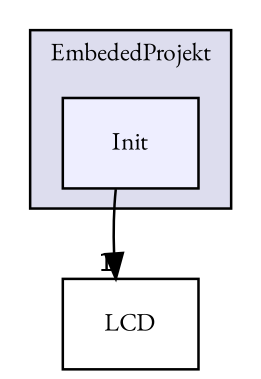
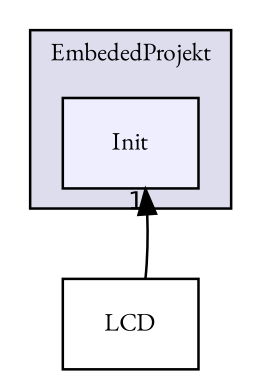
edge "Init" -> "LCD": reversed
